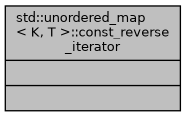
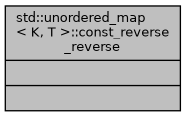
node "std::unordered_map": text "_iterator" -> "_reverse"
